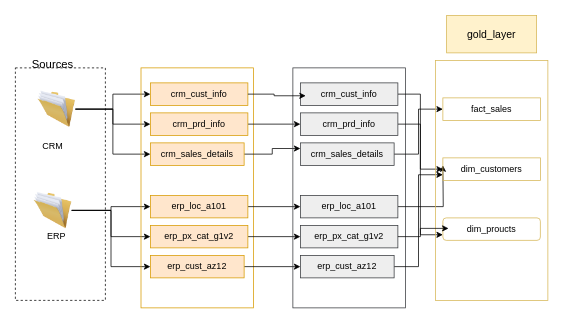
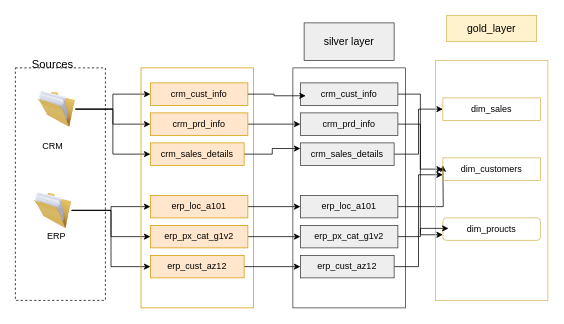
node "gold_layer": size 90x38 -> 90x26
node "silver layer": added
node "fact_sales": label "fact_sales" -> "dim_sales"
